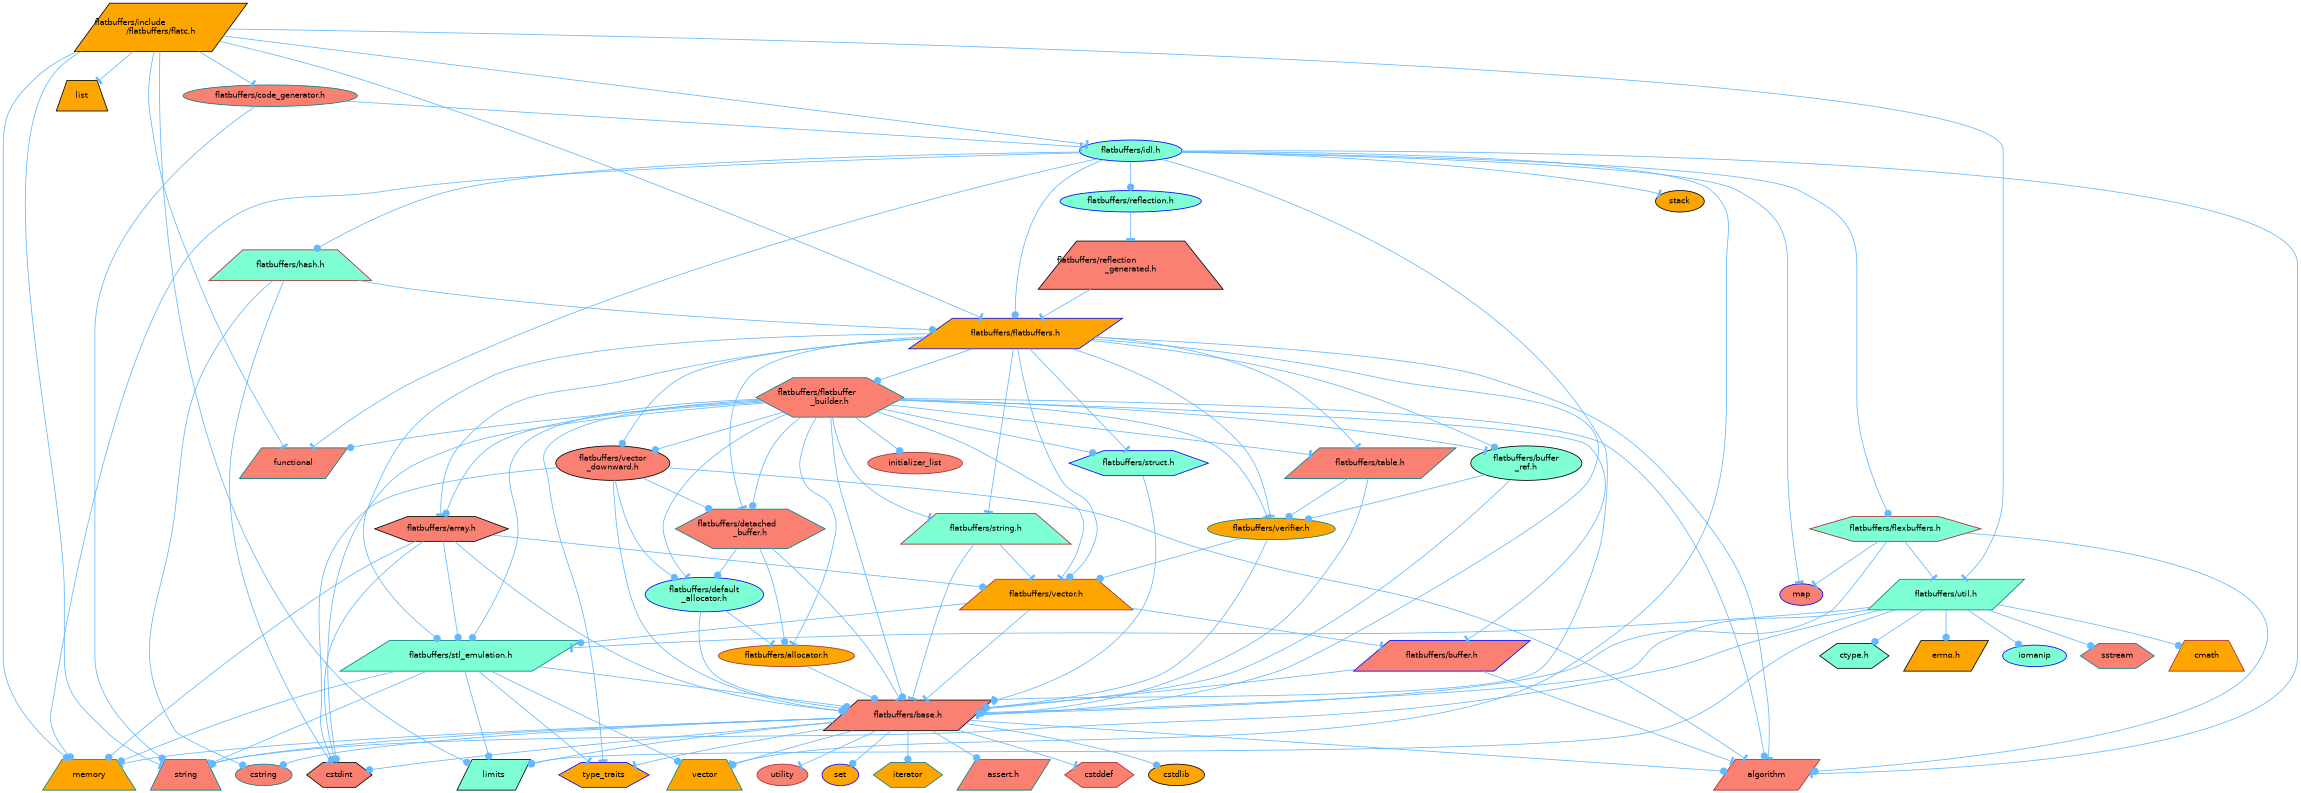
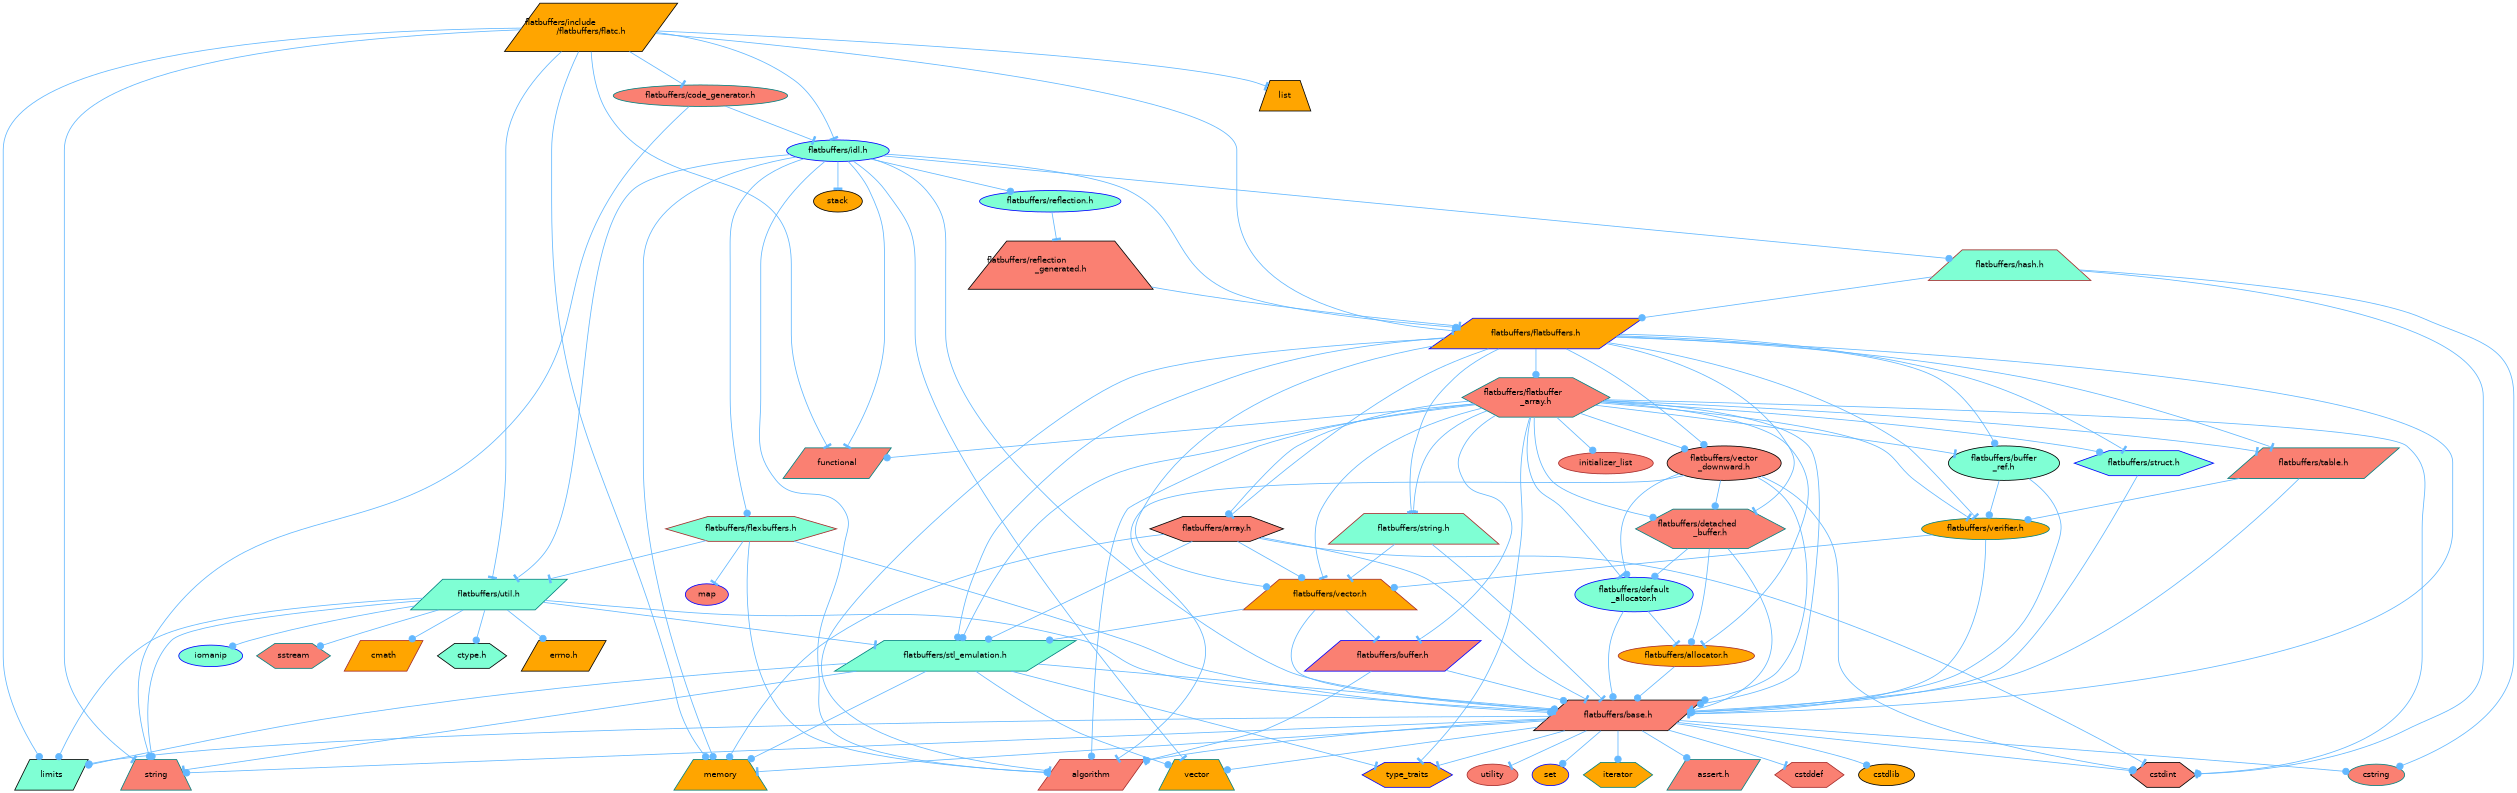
edge "flatbuffers/idl.h" -> "map": now "flatbuffers/idl.h" -> "flatbuffers/util.h"
node "flatbuffers/flatbuffer _builder.h": label "flatbuffers/flatbuffer _builder.h" -> "flatbuffers/flatbuffer _array.h"
node "cmath": shape trapezium -> parallelogram
